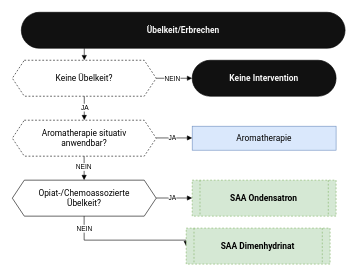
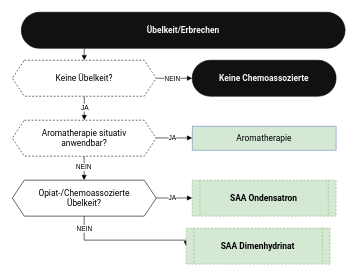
node "Keine Intervention": label "Keine Intervention" -> "Keine Chemoassozierte"
node "Aromatherapie": fillcolor #dae8fc -> #d5e8d4
